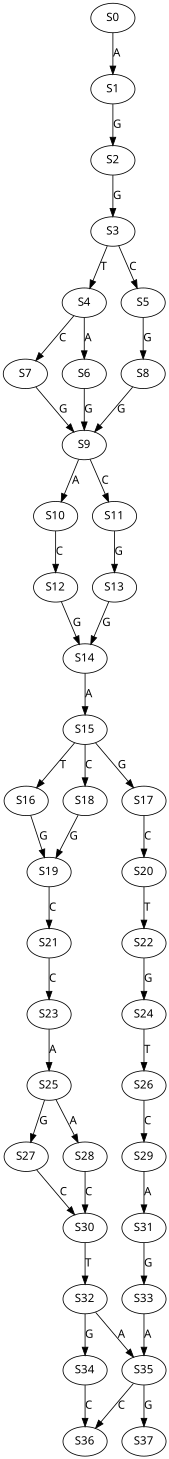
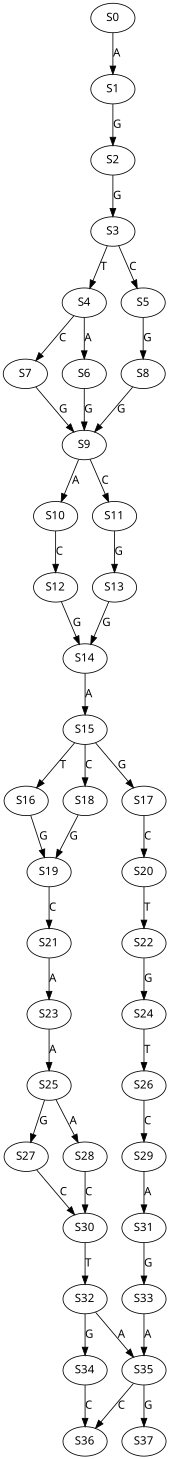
edge "S21" -> "S23": label "C" -> "A"
